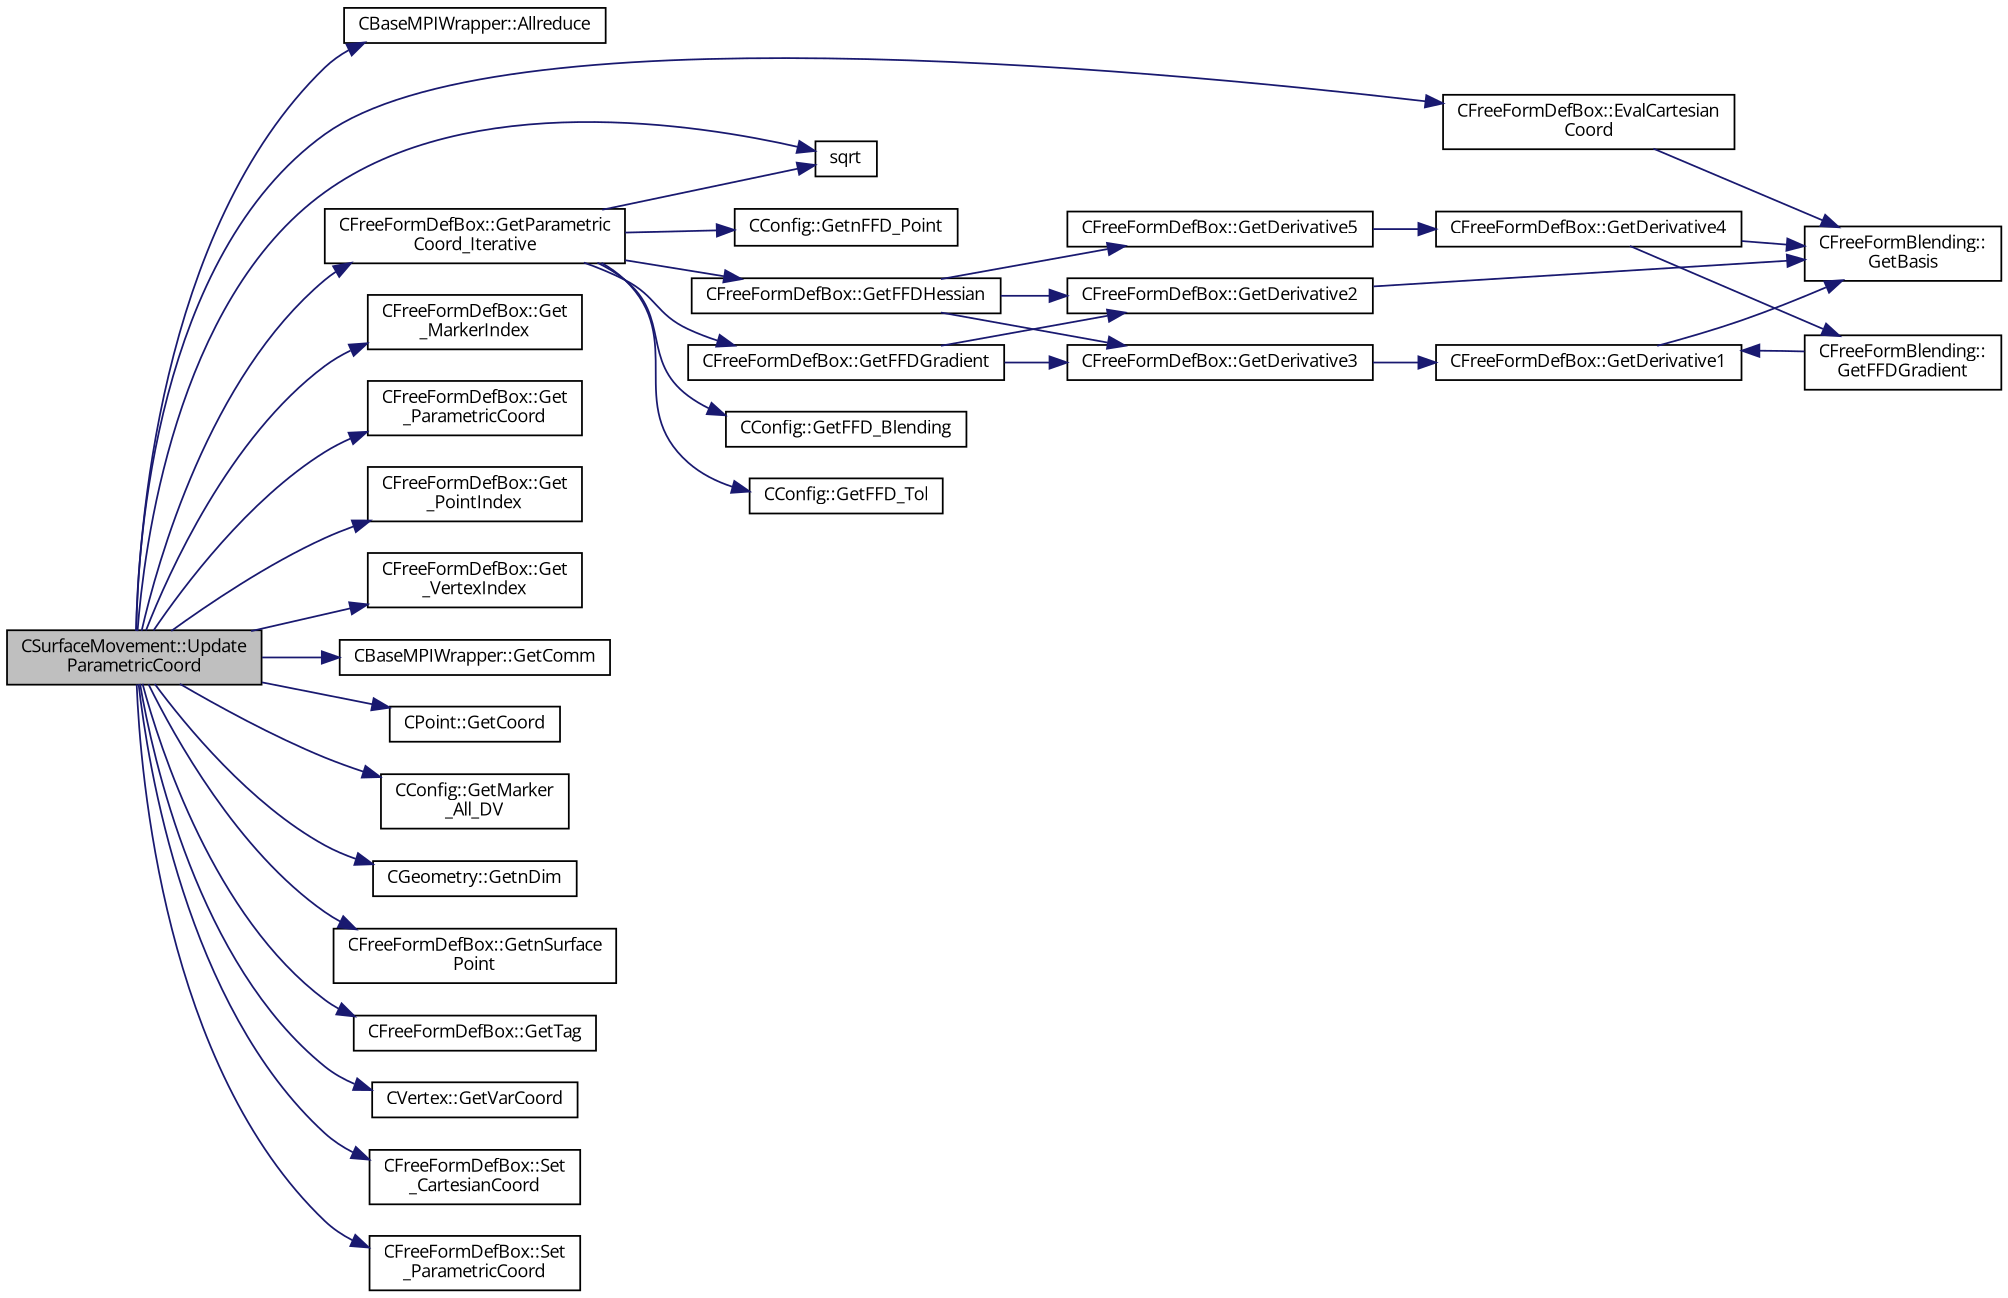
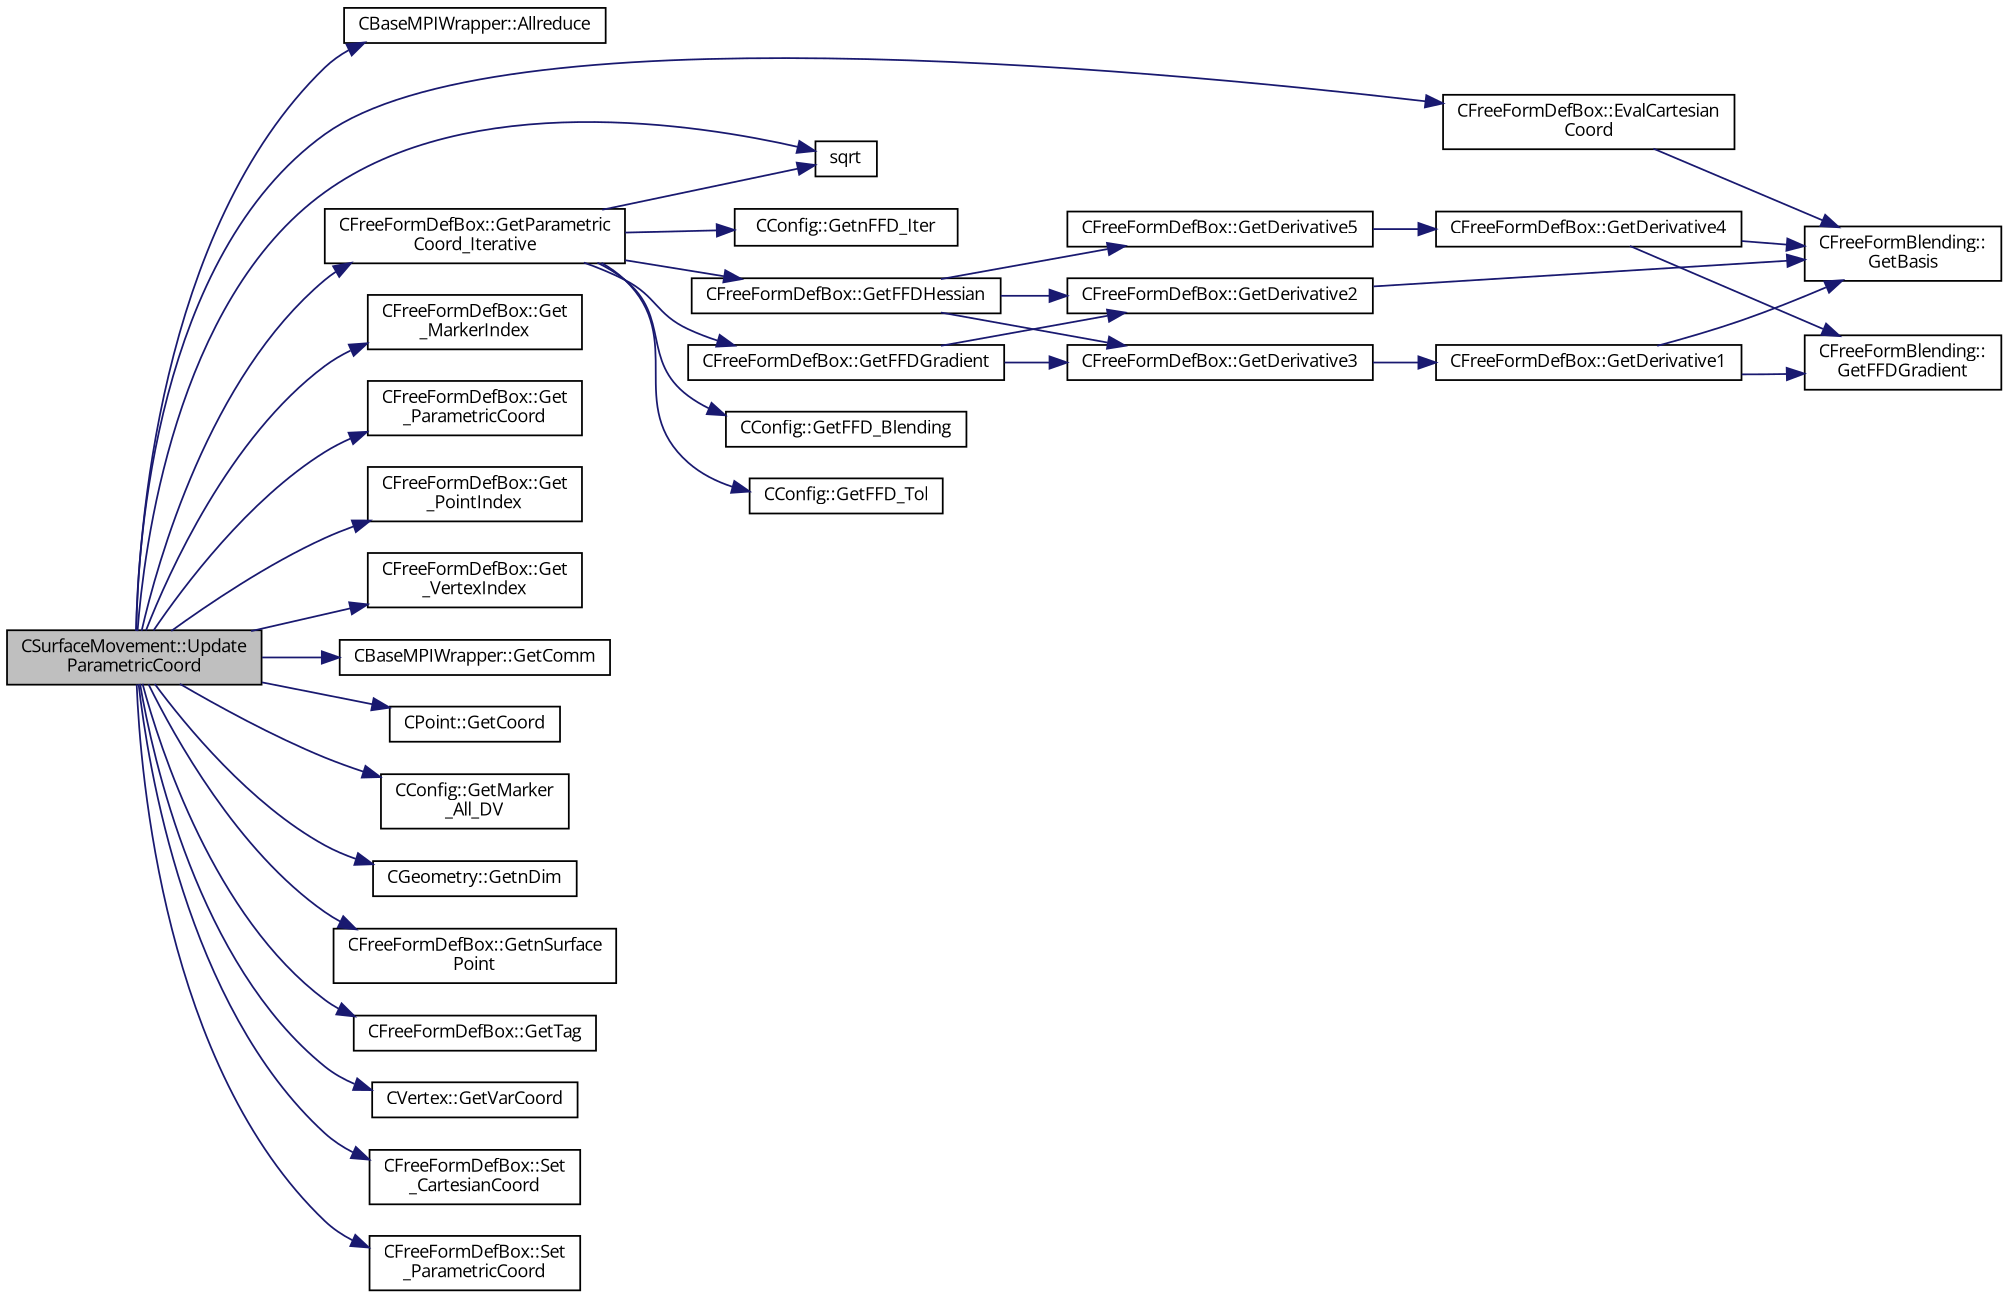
node "CConfig::GetnFFD_Point": label "CConfig::GetnFFD_Point" -> "CConfig::GetnFFD_Iter"
edge "CFreeFormBlending:: GetFFDGradient" -> "CFreeFormDefBox::GetDerivative1": reversed
